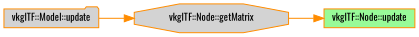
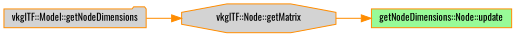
node "vkglTF::Model::update": label "vkglTF::Model::update" -> "vkglTF::Model::getNodeDimensions"
node "vkglTF::Node::update": label "vkglTF::Node::update" -> "getNodeDimensions::Node::update"
